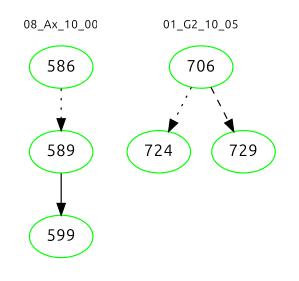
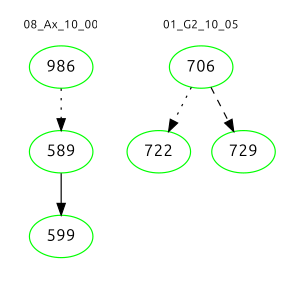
node "586": label "586" -> "986"
node "724": label "724" -> "722"
